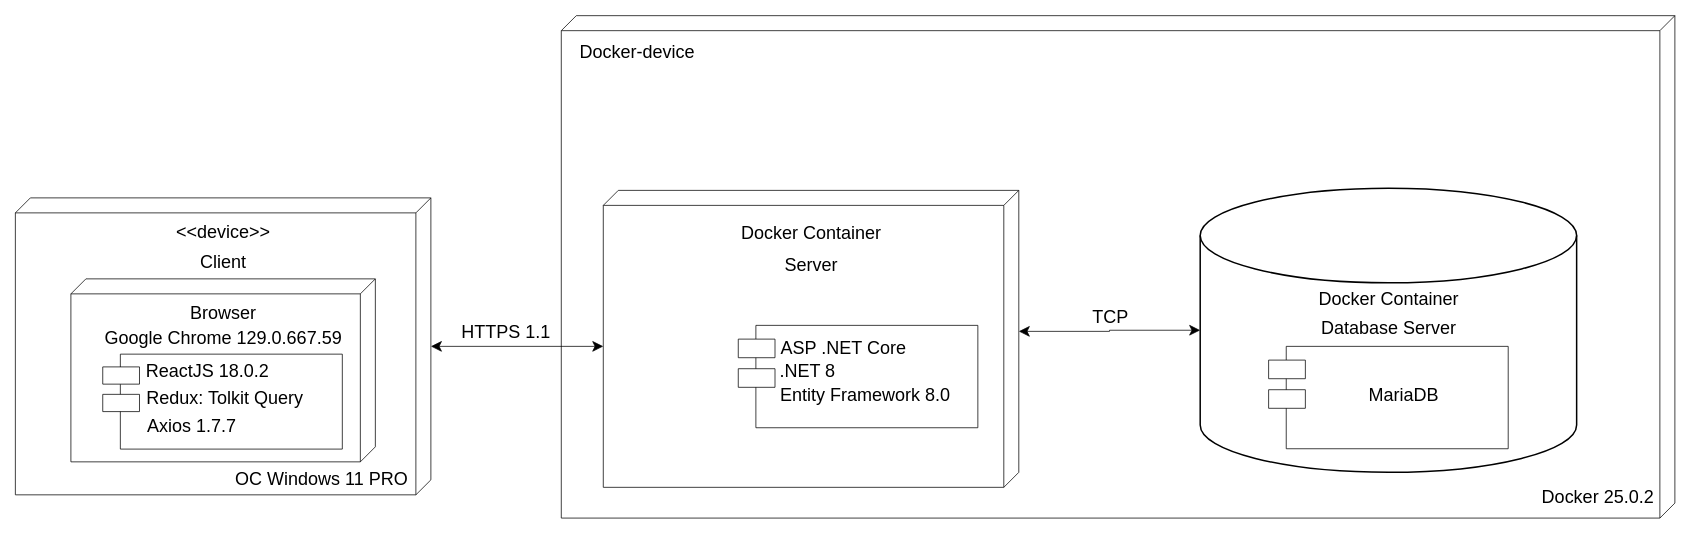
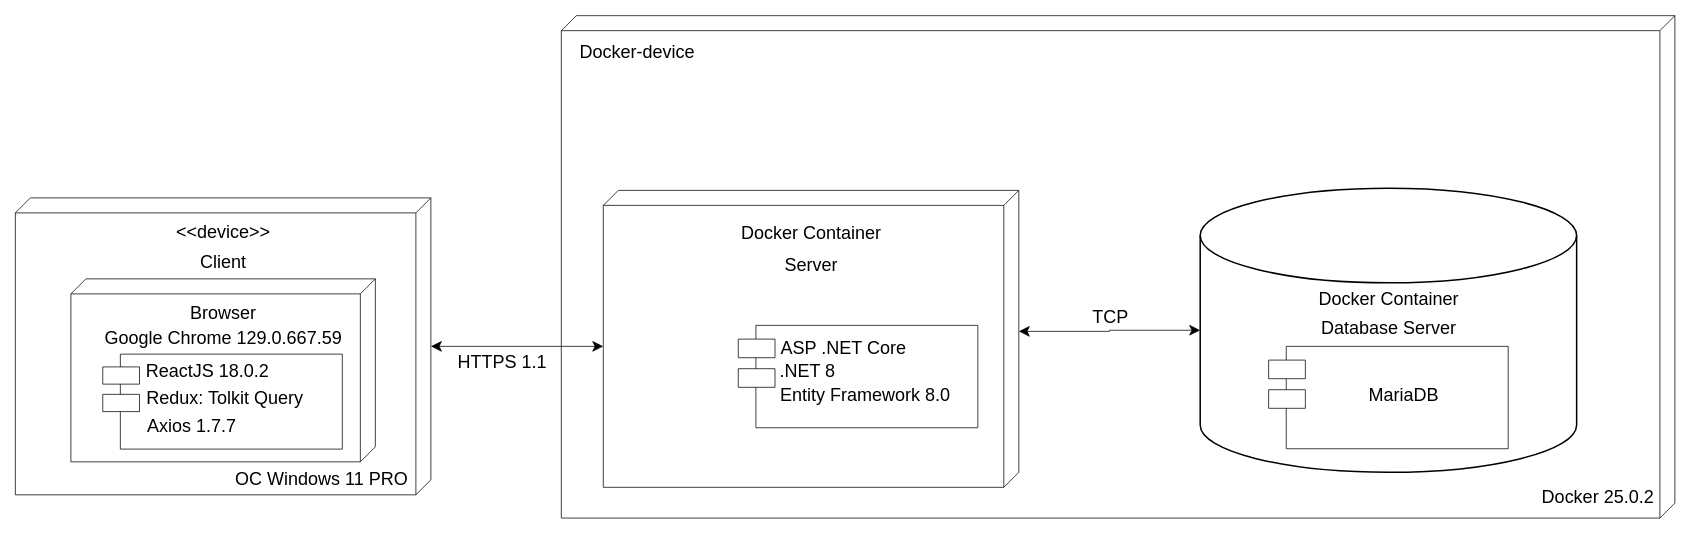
node "HTTPS 1.1": moved (506, 333) -> (502, 363)
